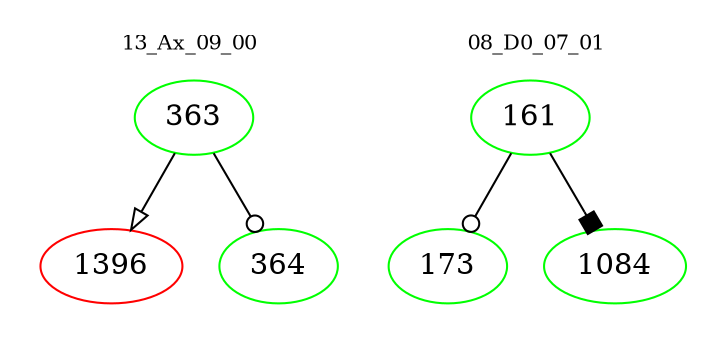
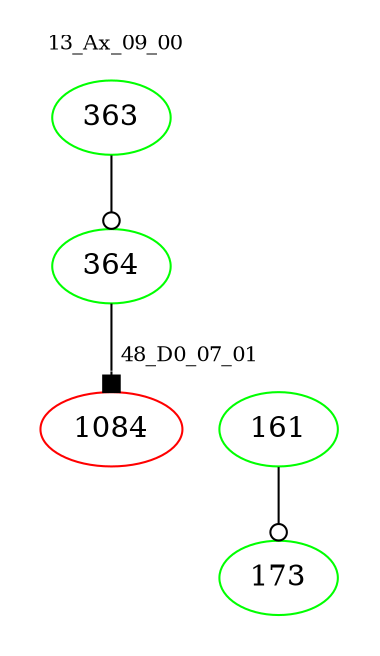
cluster "08_D0_07_01": label "08_D0_07_01" -> "48_D0_07_01"
edge "161" -> "1084": now "364" -> "1084"
node "1396": removed
node "1084": color green -> red
